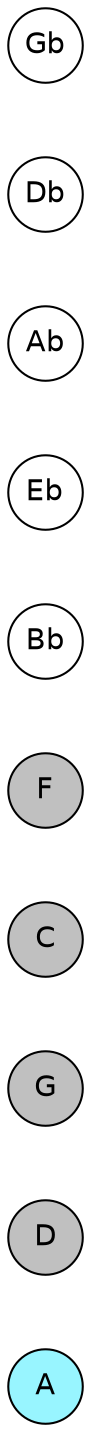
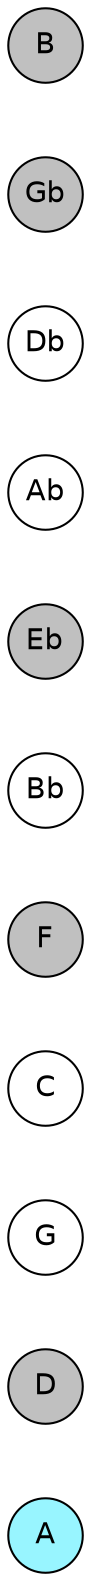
node "B": added
node "Gb": fillcolor white -> gray
node "Eb": fillcolor white -> gray
node "C": fillcolor gray -> white
node "G": fillcolor gray -> white
